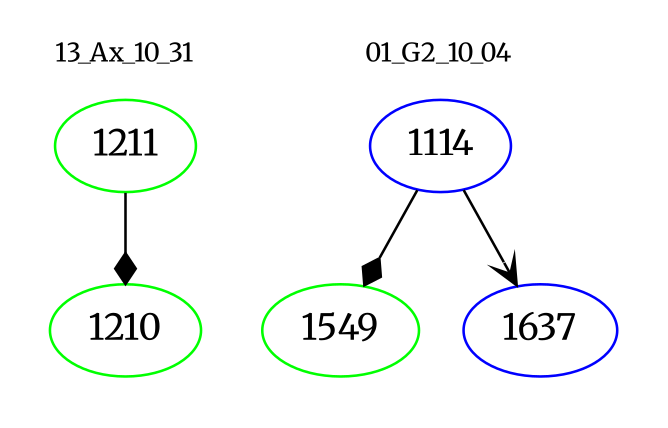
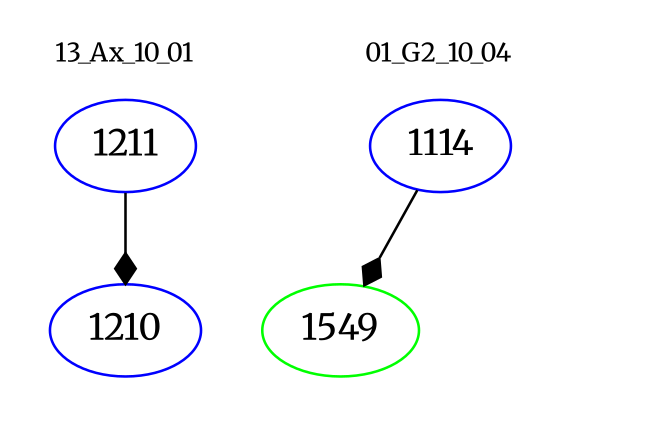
cluster "13_Ax_10_31": label "13_Ax_10_31" -> "13_Ax_10_01"
node "1211": color green -> blue
node "1210": color green -> blue
node "1637": removed
